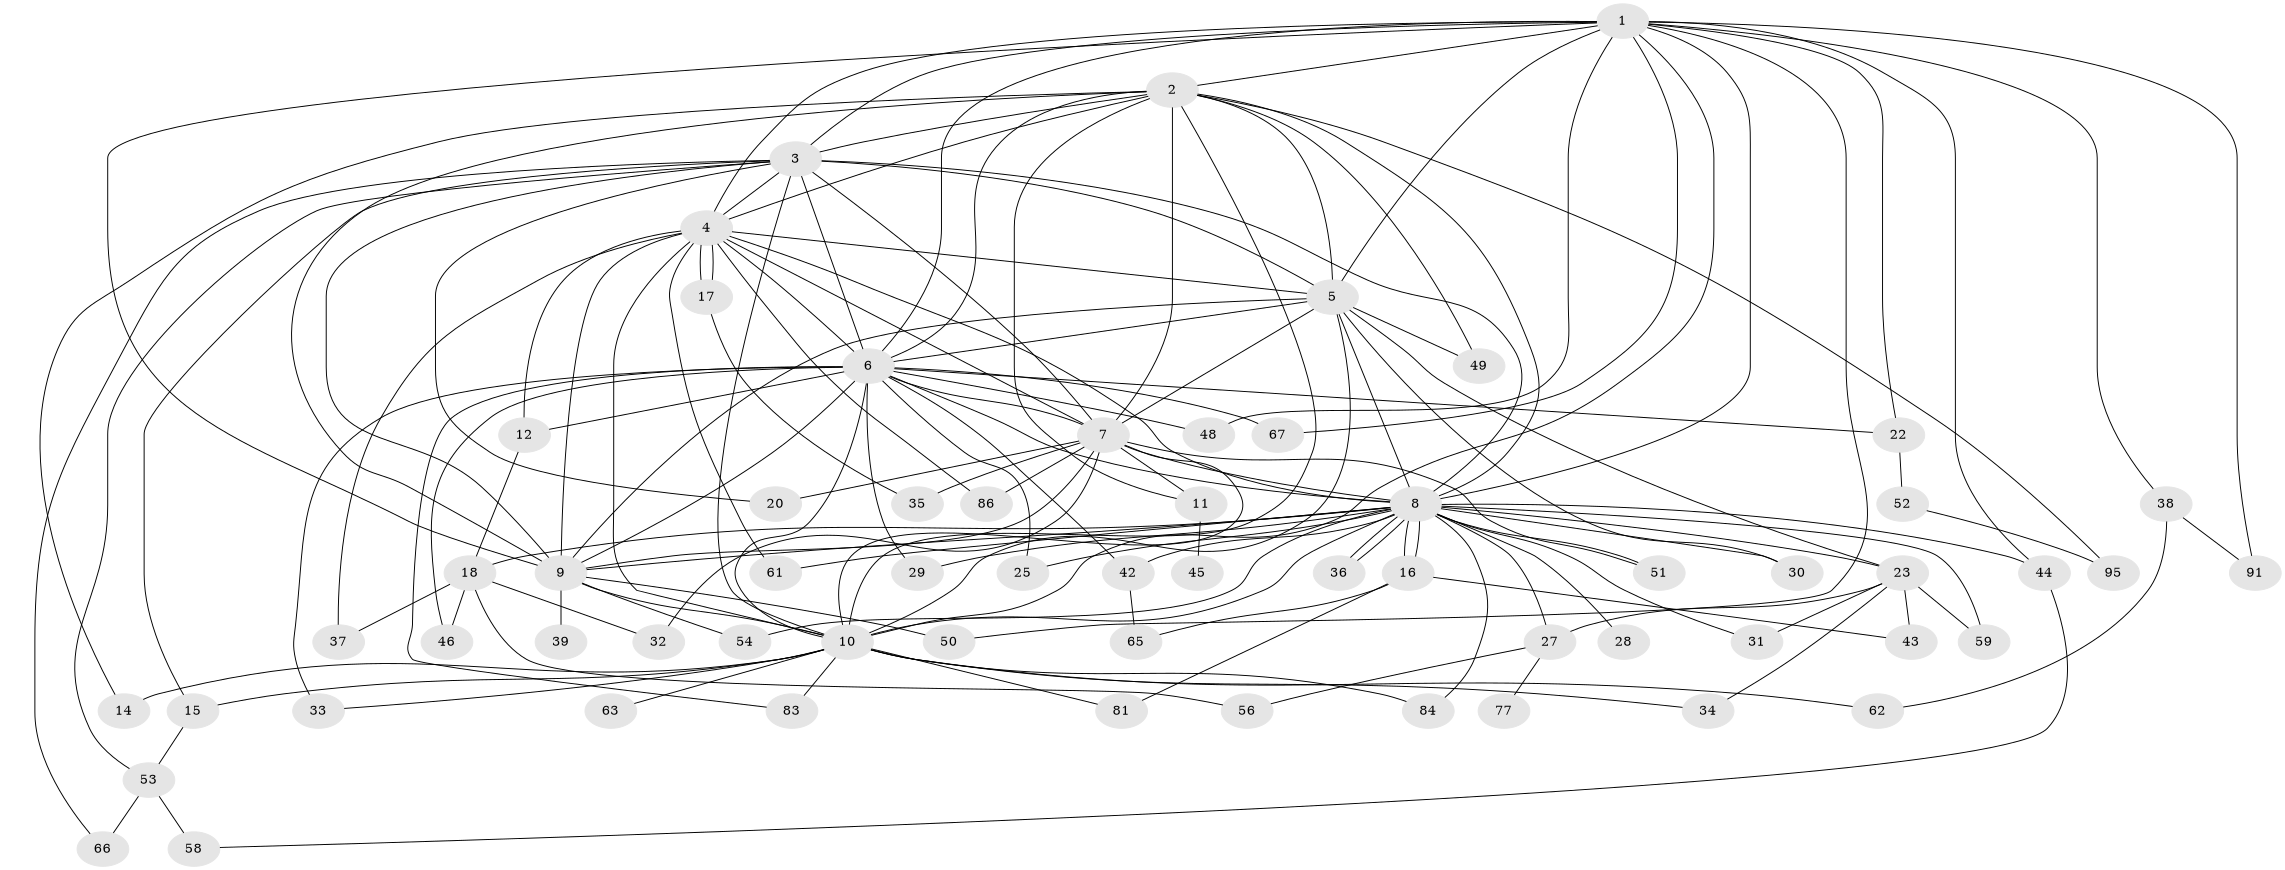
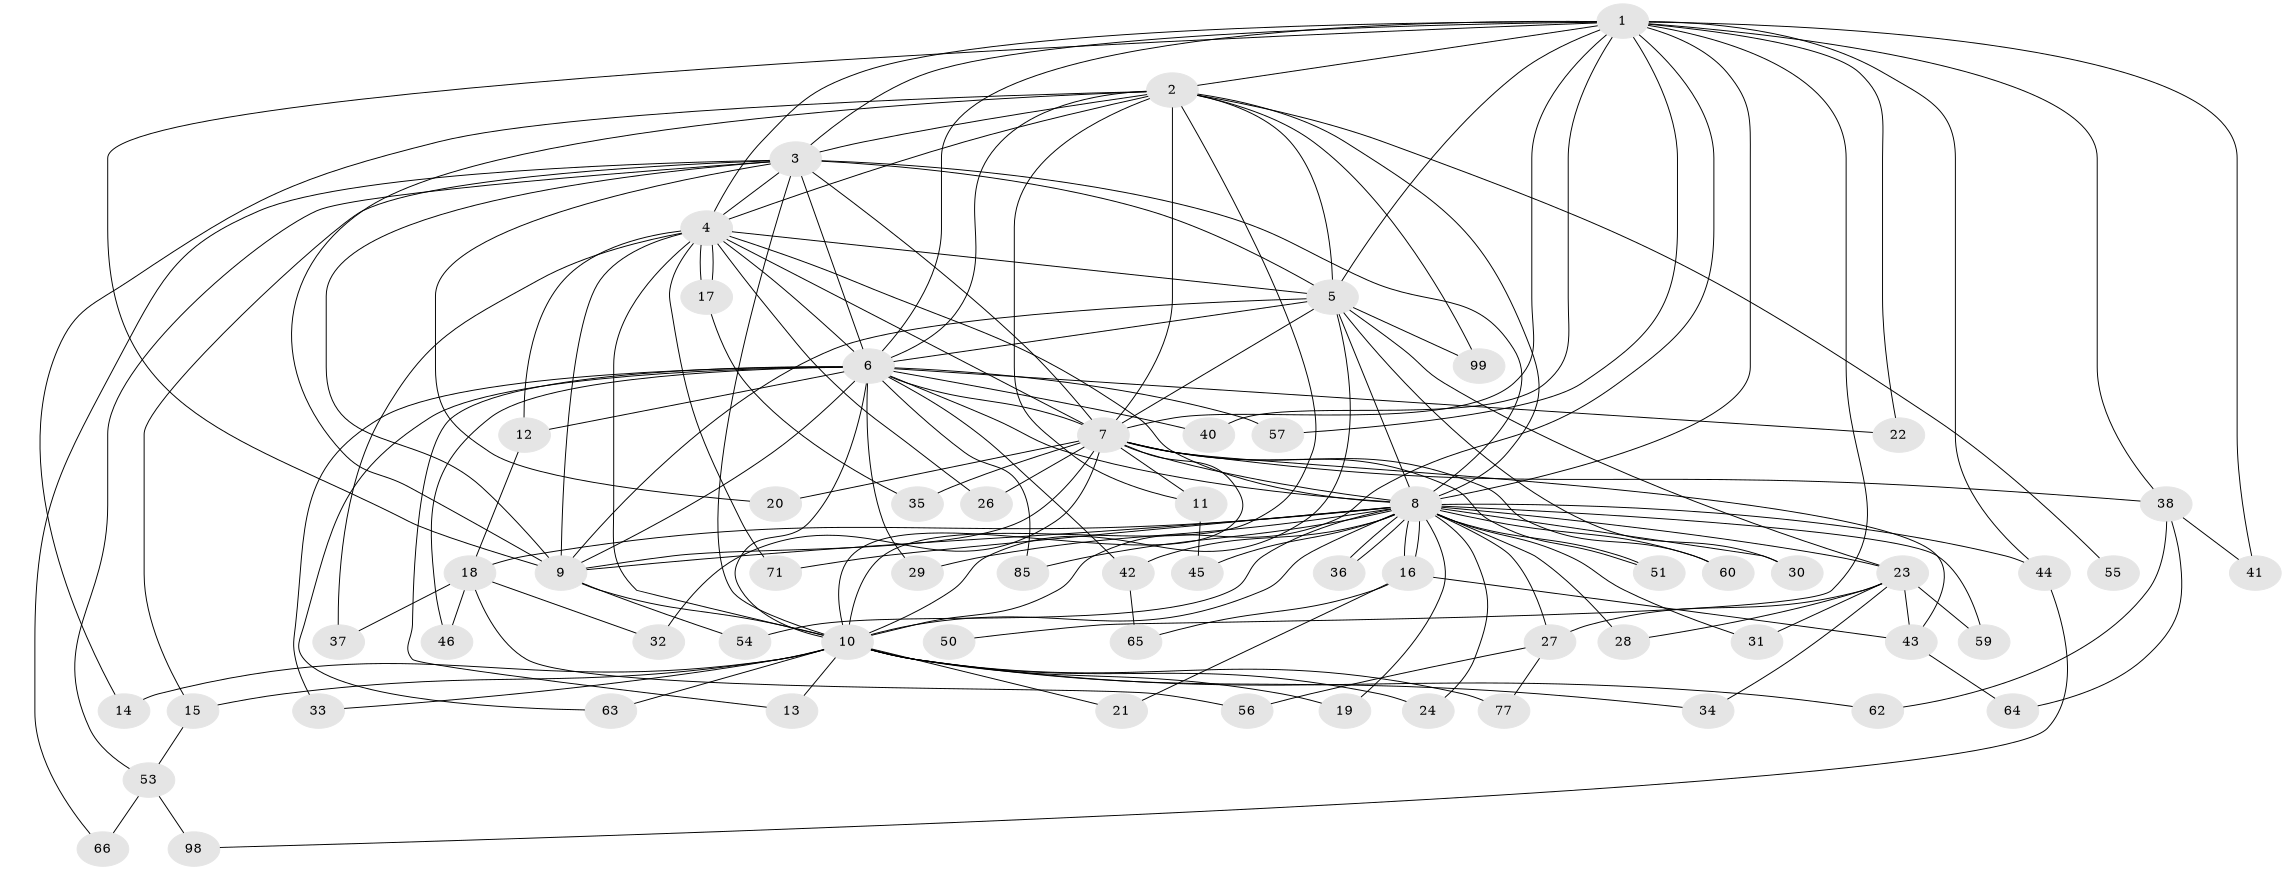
node "49": label "49" -> "99"
edge "1" -- "7": added
node "48": label "48" -> "40"
node "67": label "67" -> "57"
edge "6" -- "63": added
edge "7" -- "38": added
edge "7" -- "43": added
node "86": label "86" -> "26"
node "52": removed
edge "8" -- "45": added
node "61": label "61" -> "71"
node "25": label "25" -> "85"
node "60": added
node "95": label "95" -> "55"
node "91": label "91" -> "41"
edge "9" -- "50": removed
edge "23" -- "28": added
node "39": removed
edge "10" -- "77": added
node "83": label "83" -> "13"
node "81": label "81" -> "21"
node "19": added
node "84": label "84" -> "24"
node "64": added
node "58": label "58" -> "98"
